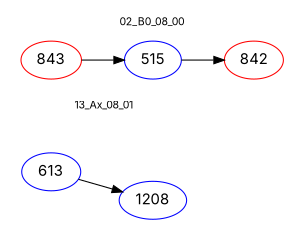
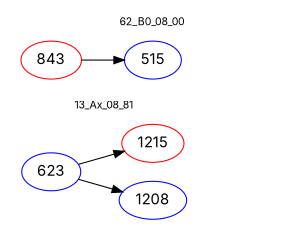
cluster "02_B0_08_00": label "02_B0_08_00" -> "62_B0_08_00"
node "842": removed
cluster "13_Ax_08_01": label "13_Ax_08_01" -> "13_Ax_08_81"
node "1215": added
node "613": label "613" -> "623"
